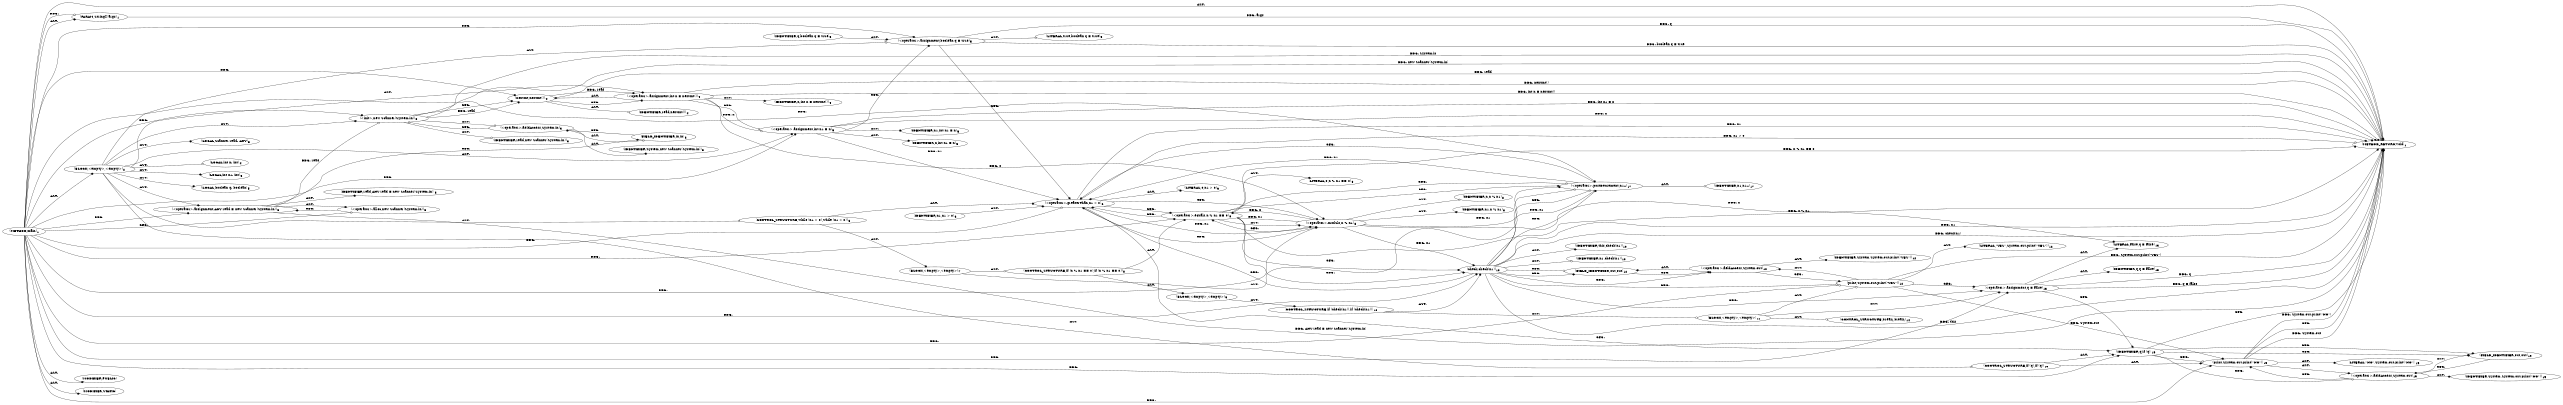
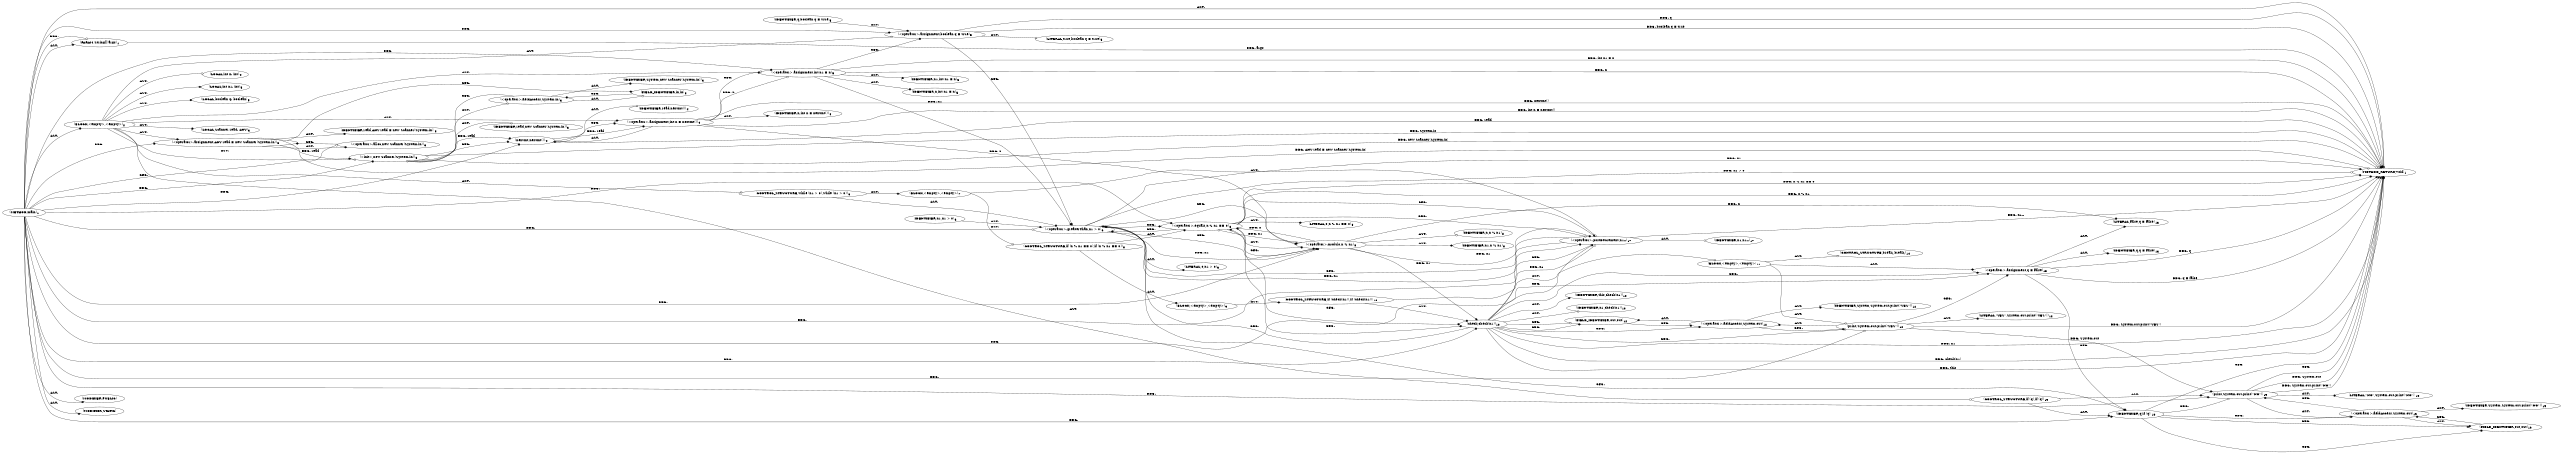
edge "(<operator>.postDecrement,n1--)" -> "(METHOD_RETURN,void)": added, label "DDG: n1--"
